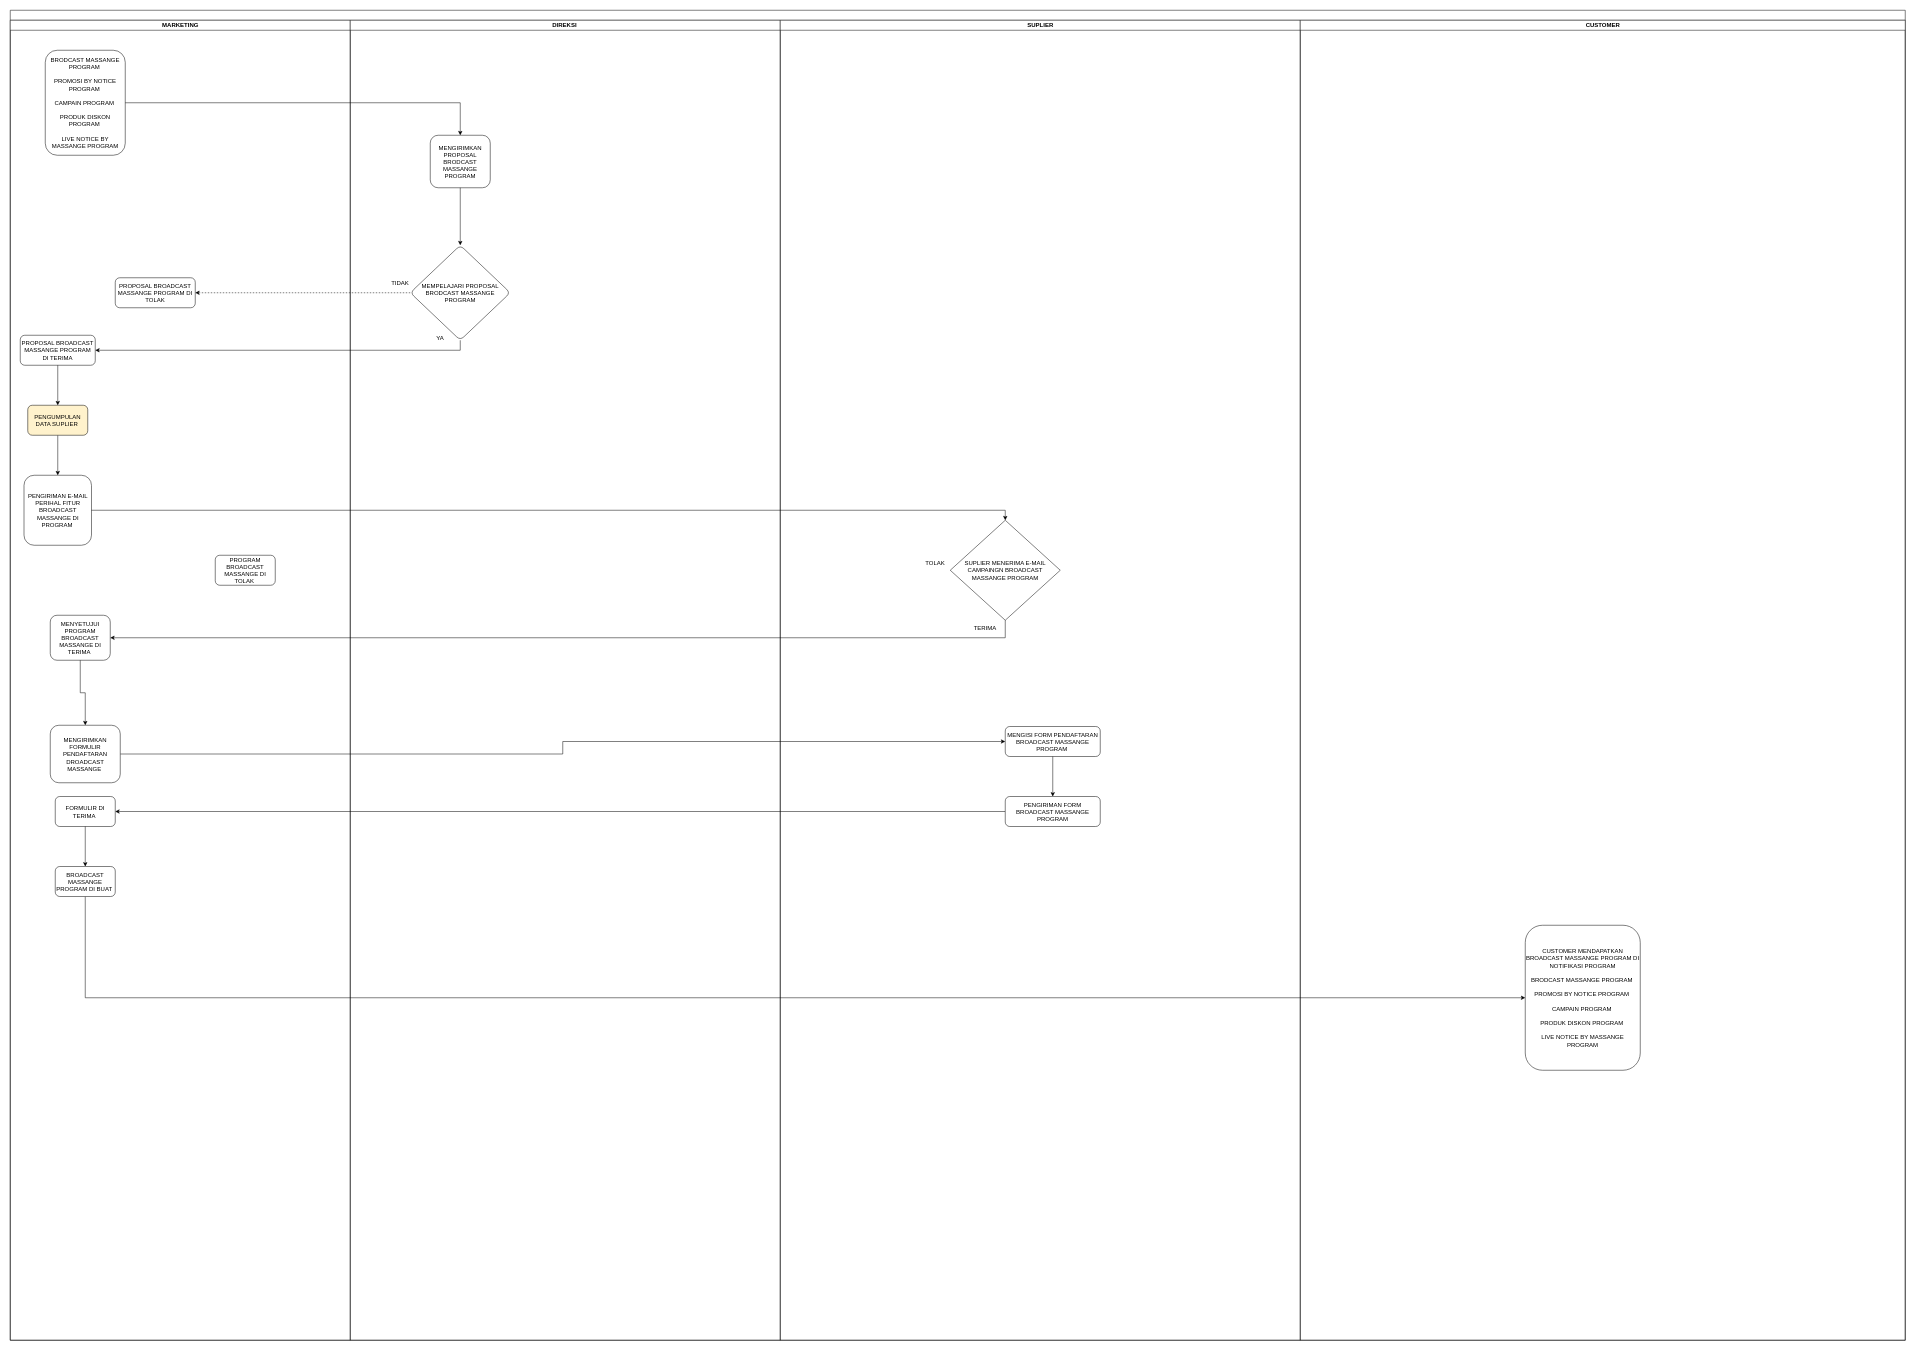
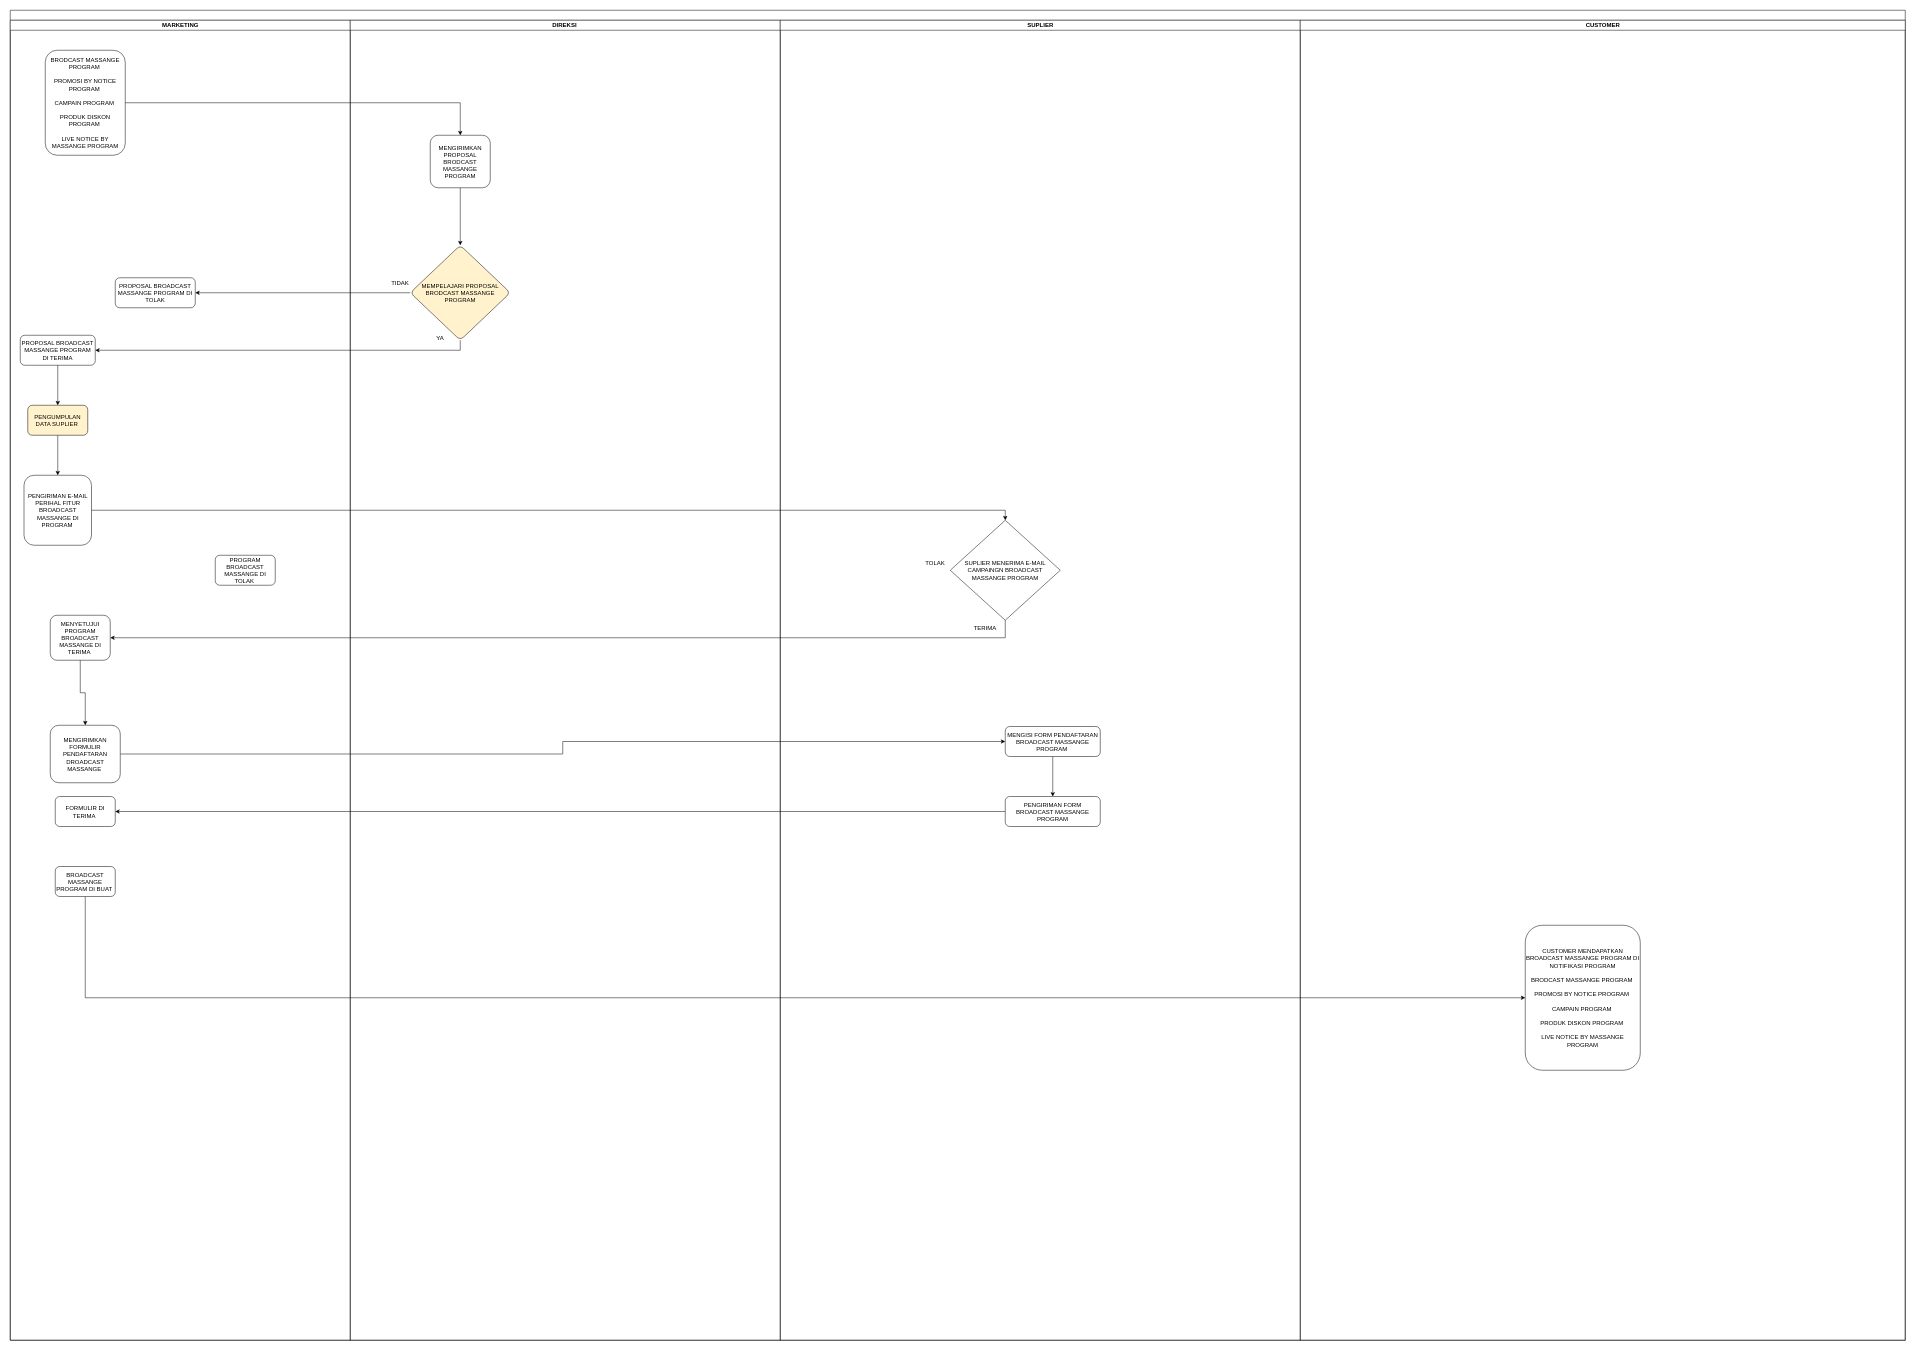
edge "MEMPELAJARI PROPOSAL BRODCAST MASSANGE PROGRAM" -> "PROPOSAL BROADCAST MASSANGE PROGRAM DI TOLAK": style dashed -> solid
node "MEMPELAJARI PROPOSAL BRODCAST MASSANGE PROGRAM": fillcolor #ffffff -> #fff2cc
edge "FORMULIR DI TERIMA" -> "BROADCAST MASSANGE PROGRAM DI BUAT": removed
